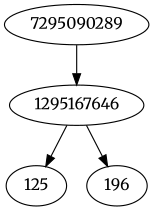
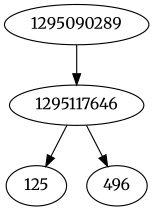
node "7295090289": label "7295090289" -> "1295090289"
node "1295167646": label "1295167646" -> "1295117646"
node "196": label "196" -> "496"
